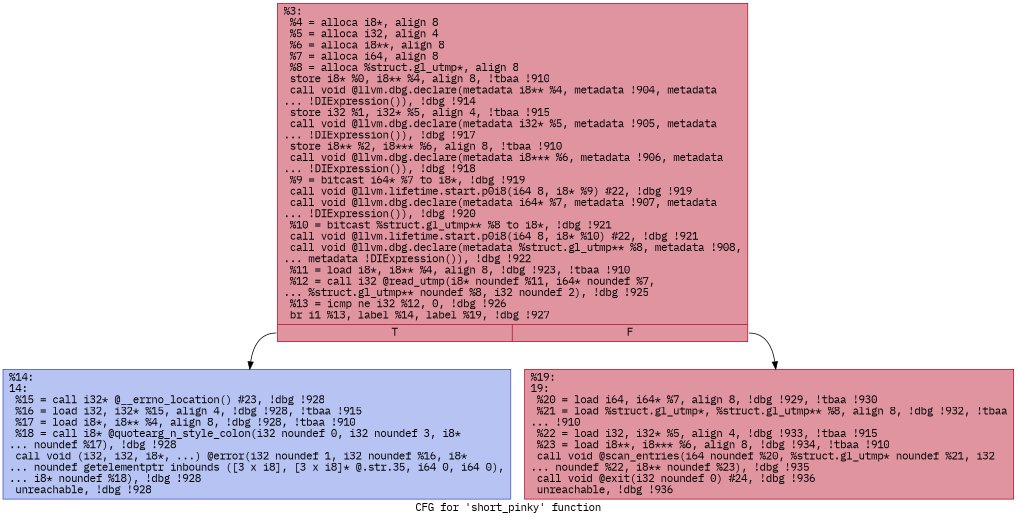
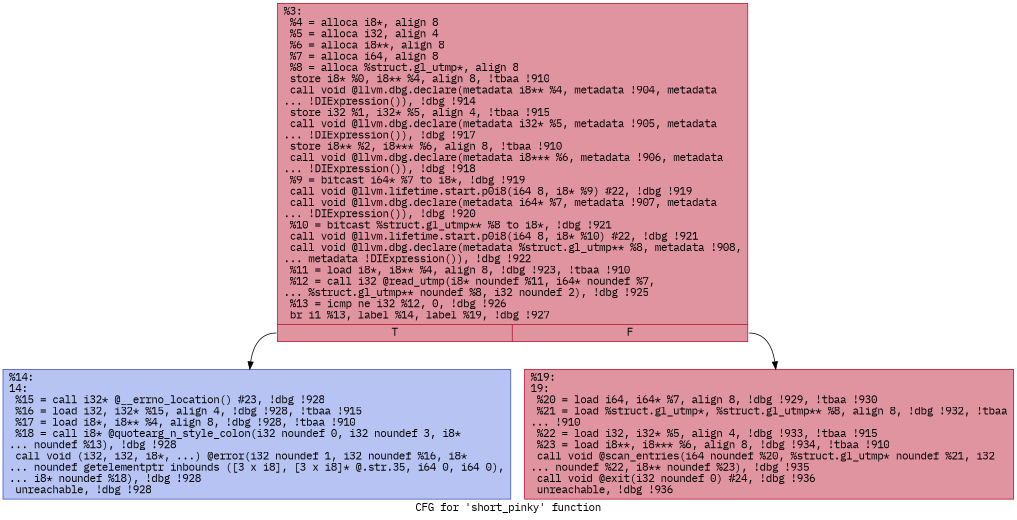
node "%14:": text "... noundef %17), !dbg !928" -> "... noundef %13), !dbg !928"
